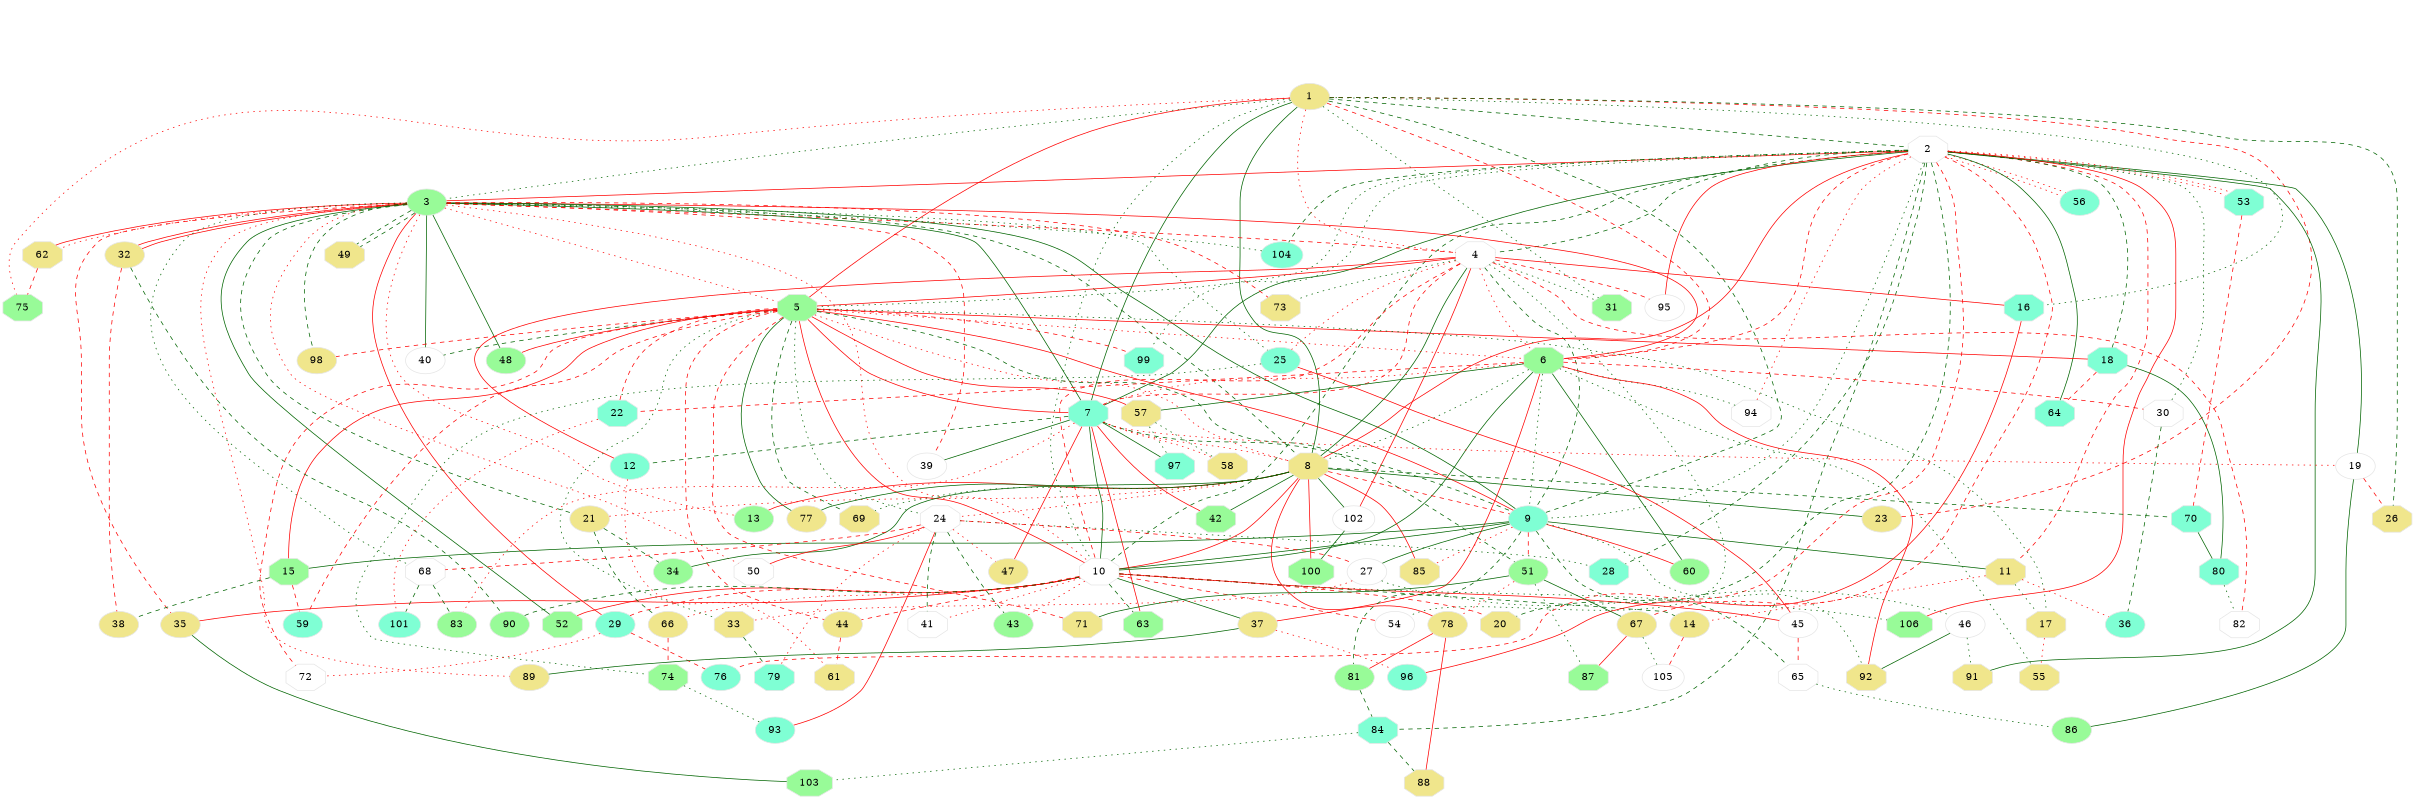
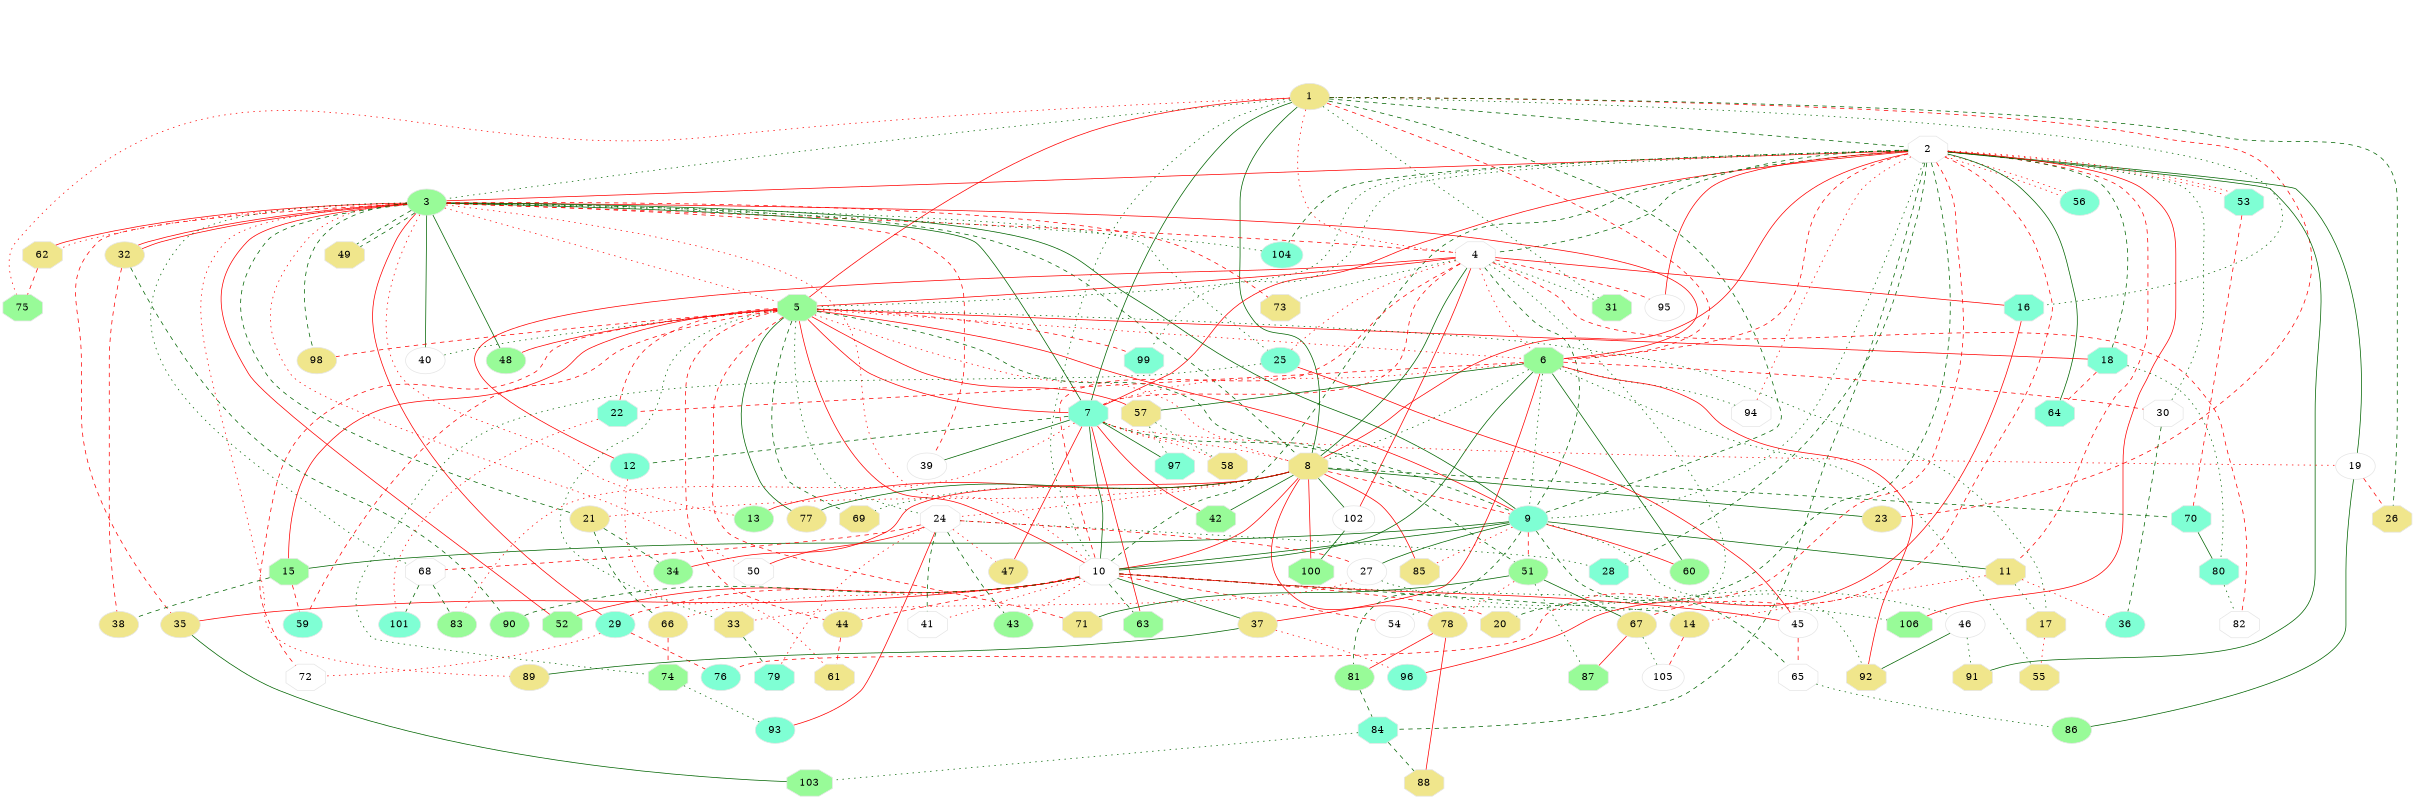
edge "2" -- "7": color darkgreen -> red
edge "5" -- "40": style dashed -> dotted
edge "3" -- "52": color darkgreen -> red
edge "18" -- "80": style solid -> dotted
edge "8" -- "34": color darkgreen -> red
